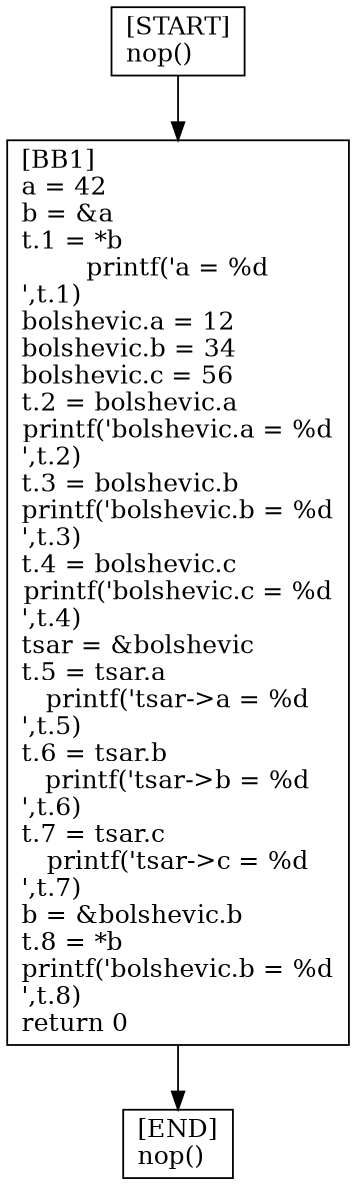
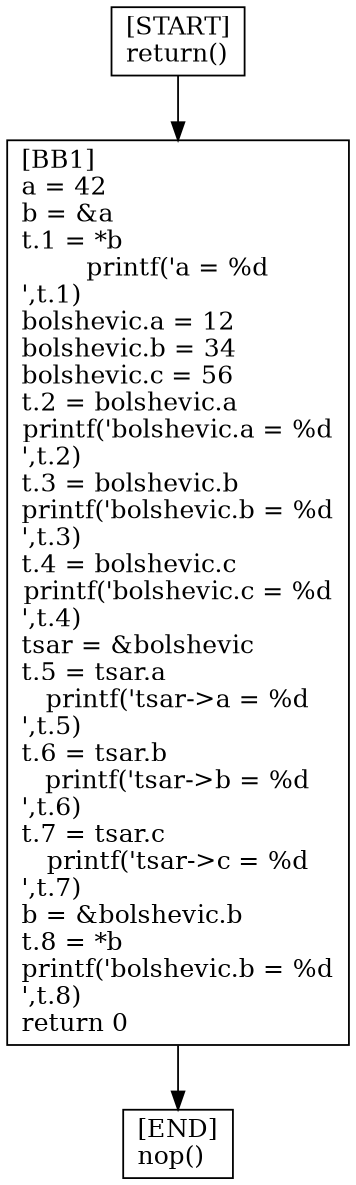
node "[START] nop()": label "[START] nop()" -> "[START] return()"
